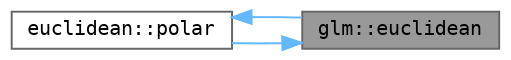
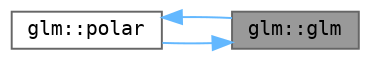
node "euclidean::polar": label "euclidean::polar" -> "glm::polar"
node "glm::euclidean": label "glm::euclidean" -> "glm::glm"
